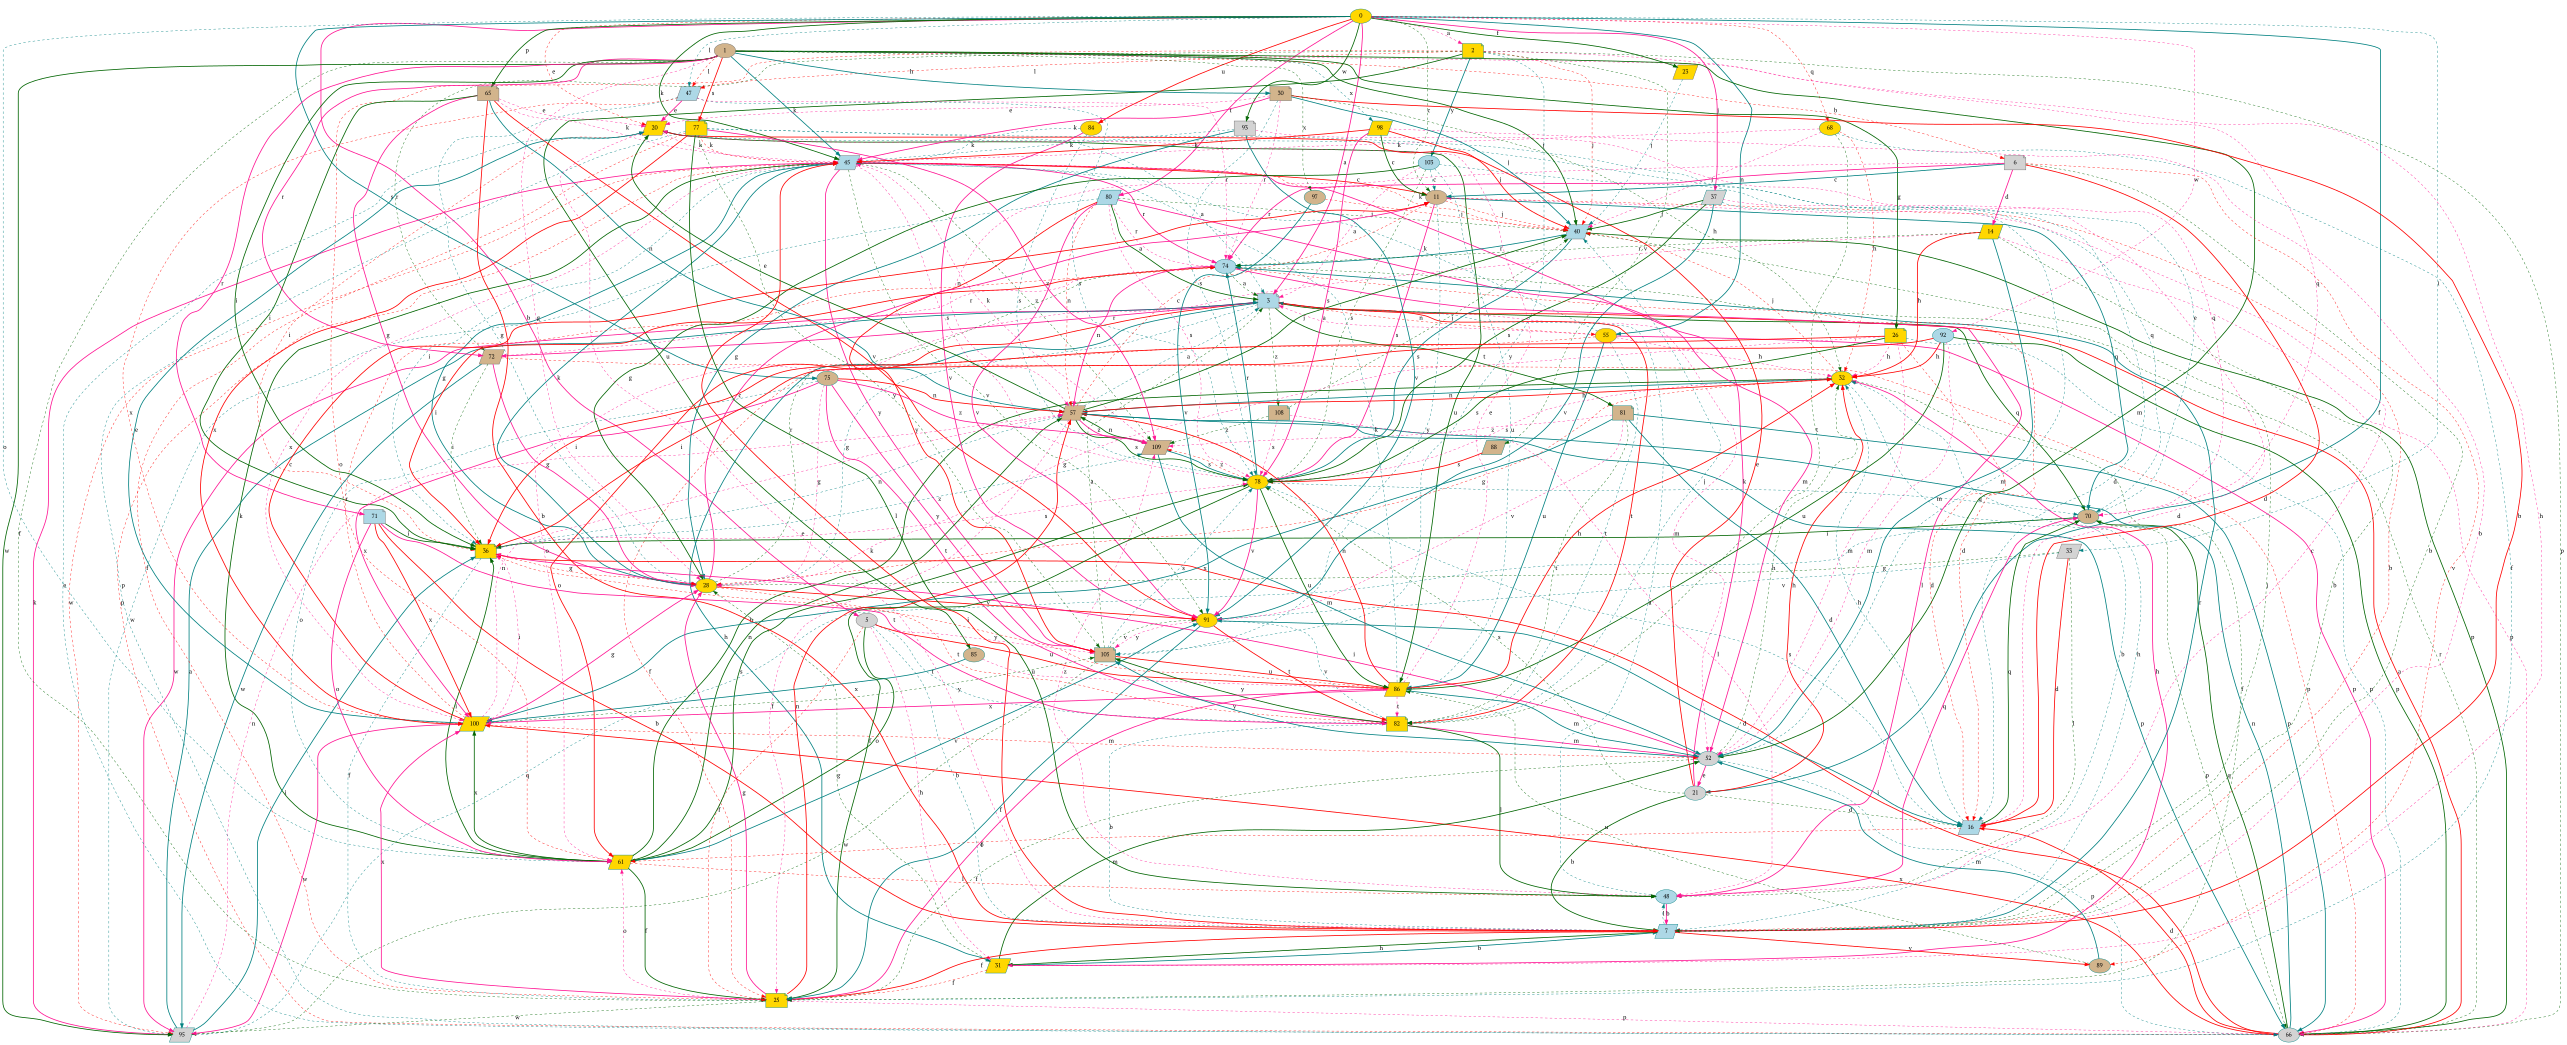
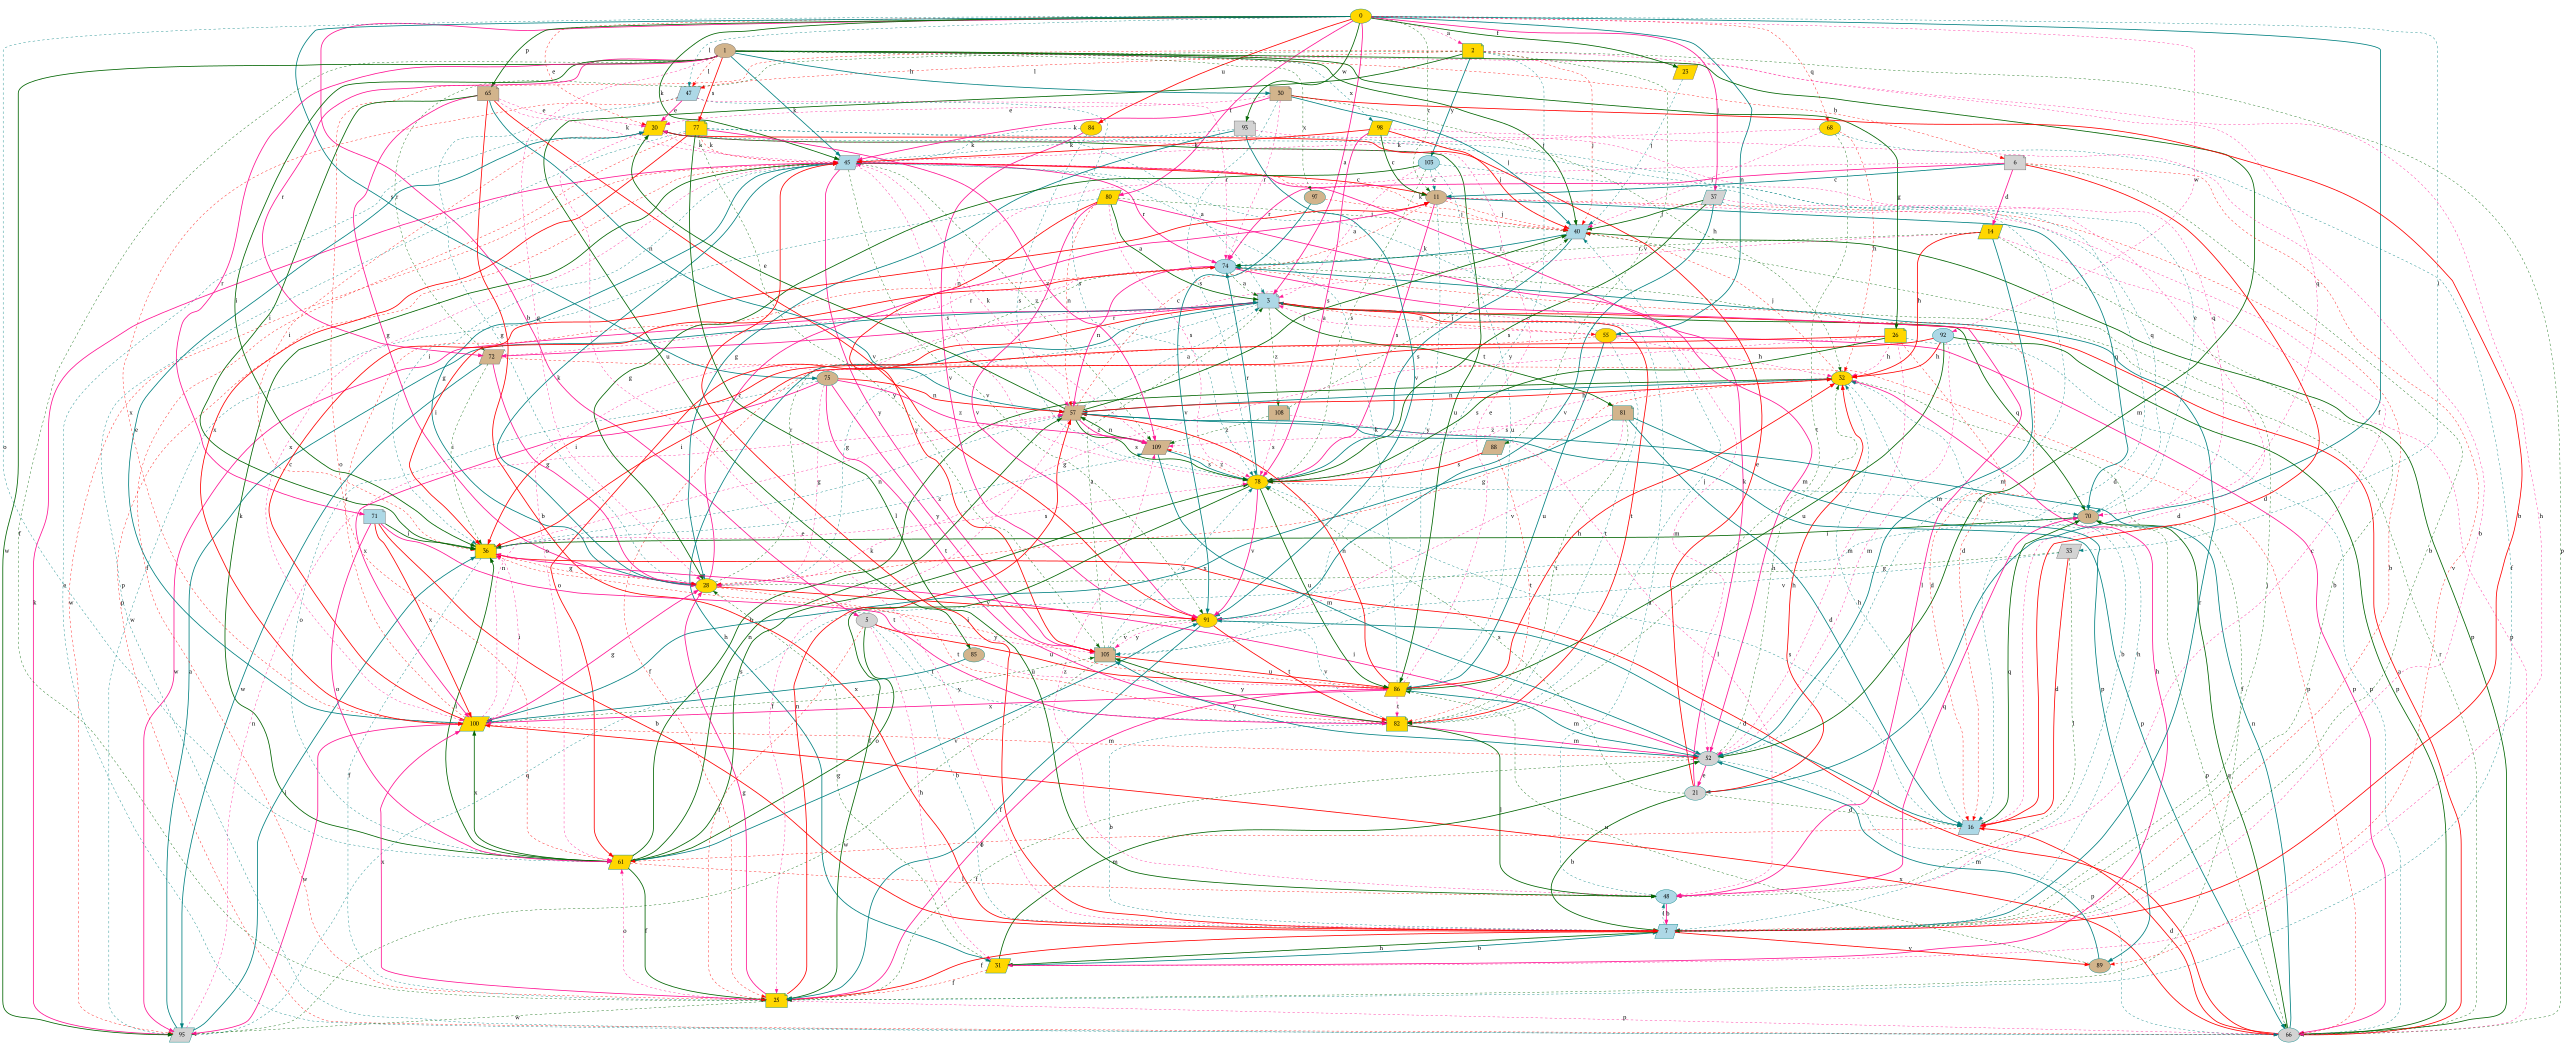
node "80": fillcolor lightblue -> gold
edge "80" -> "74": removed, label "r"
edge "81" -> "66": now "81" -> "89"
edge "88" -> "82": added, label "t"
